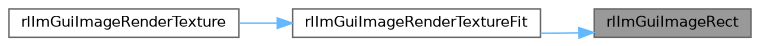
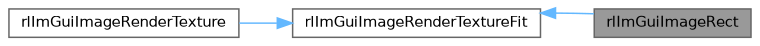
edge "rlImGuiImageRenderTextureFit" -> "rlImGuiImageRect": reversed
